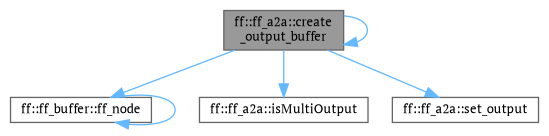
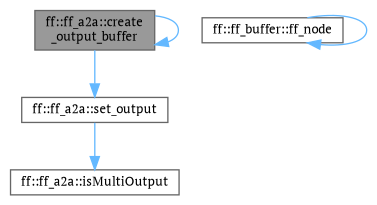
edge "ff::ff_a2a::create _output_buffer" -> "ff::ff_a2a::isMultiOutput": now "ff::ff_a2a::set_output" -> "ff::ff_a2a::isMultiOutput"
edge "ff::ff_a2a::create _output_buffer" -> "ff::ff_buffer::ff_node": removed
